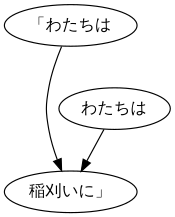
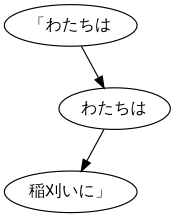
edge "「わたちは" -> "稲刈いに」": now "「わたちは" -> "わたちは"
